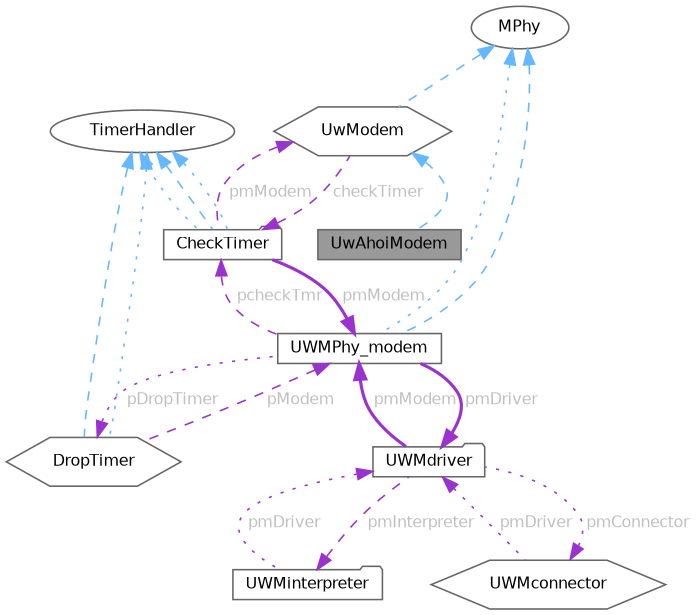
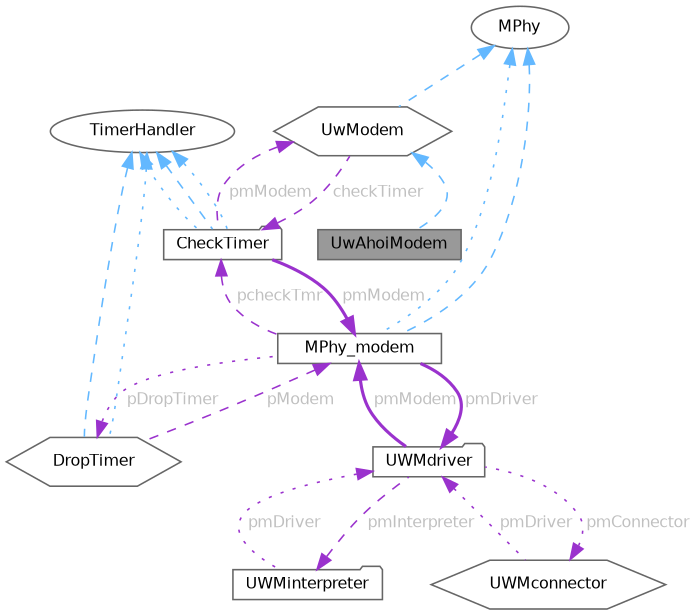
node "UWMPhy_modem": label "UWMPhy_modem" -> "MPhy_modem"
